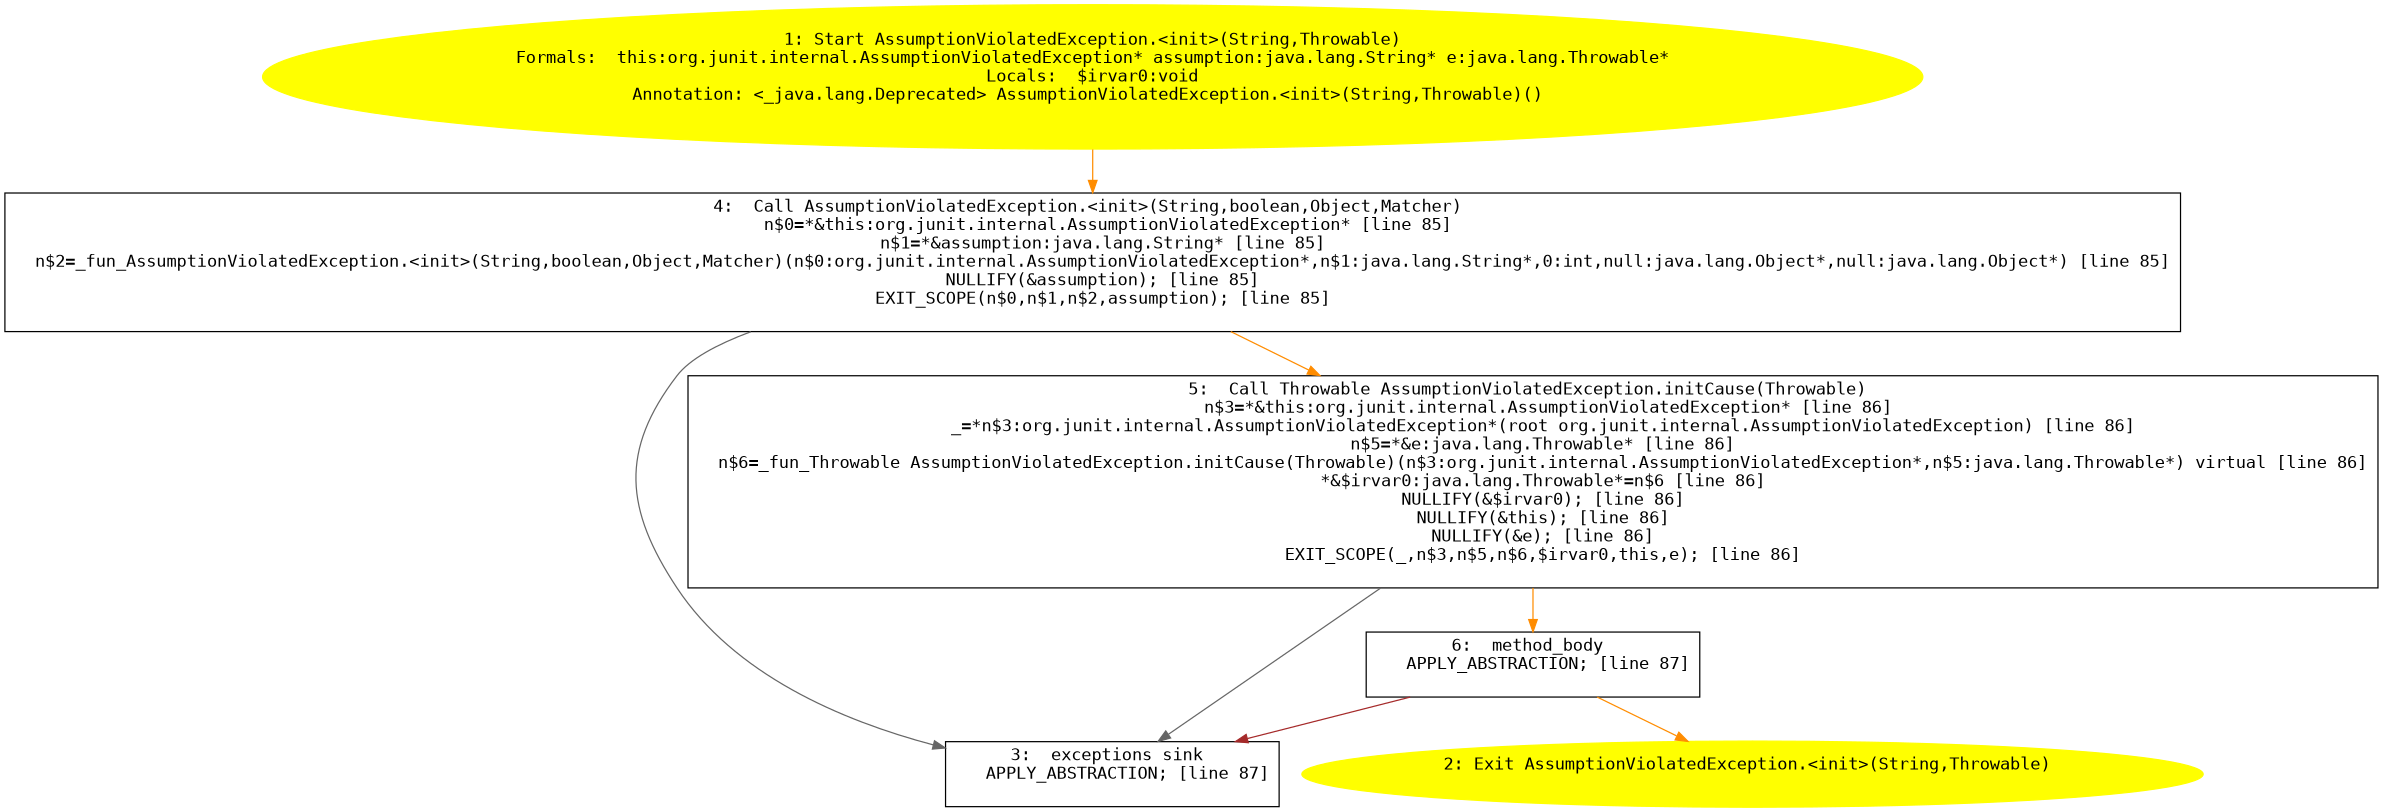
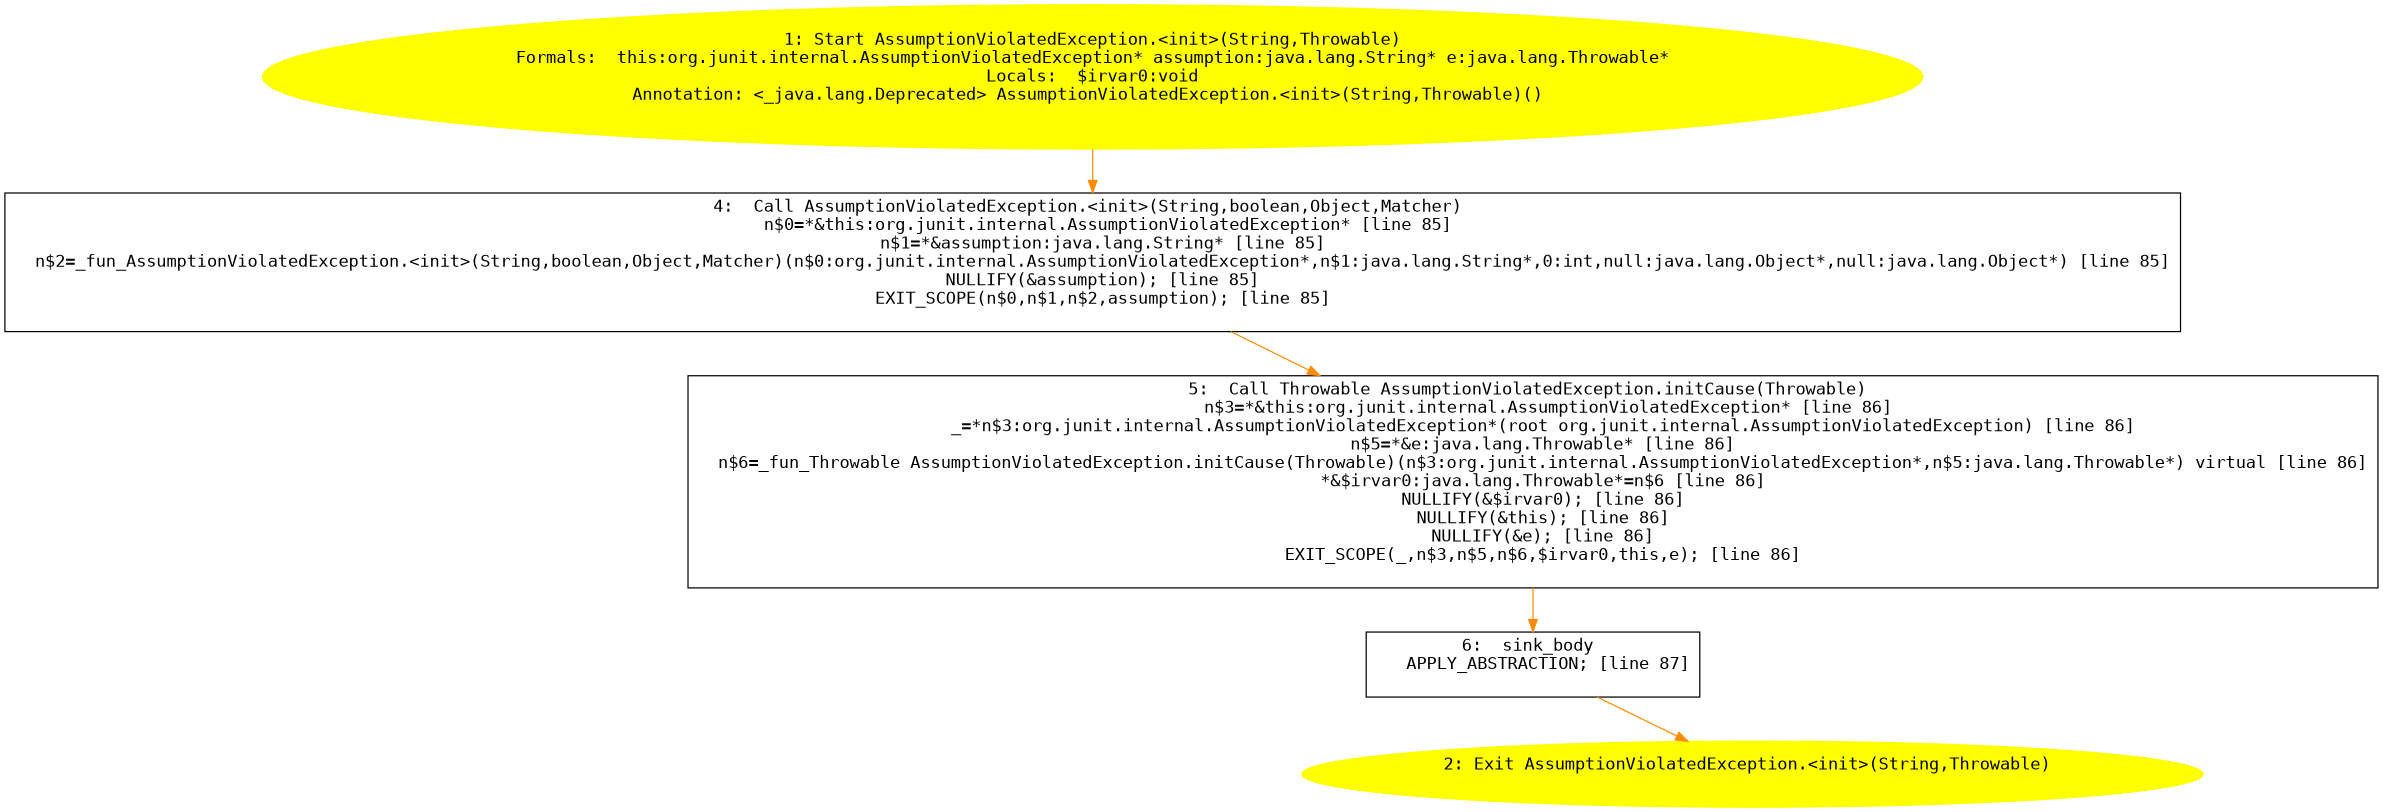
node "6:  method_body APPLY_ABSTRACTION; [line 87]": label "6:  method_body APPLY_ABSTRACTION; [line 87]" -> "6:  sink_body APPLY_ABSTRACTION; [line 87]"
node "3:  exceptions sink APPLY_ABSTRACTION; [line 87]": removed
